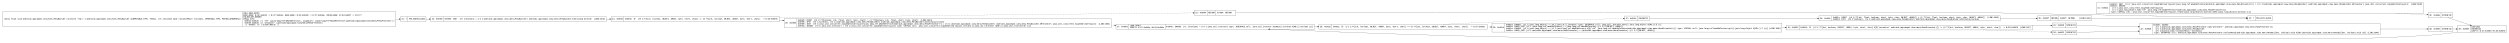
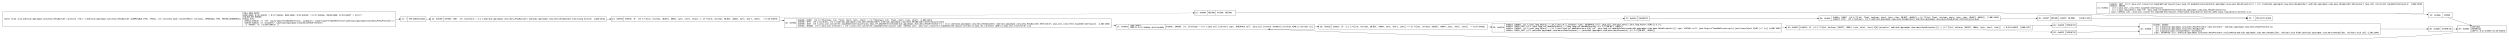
node "41: 0x000e": text "SYNTHETIC" -> "RETURN"
